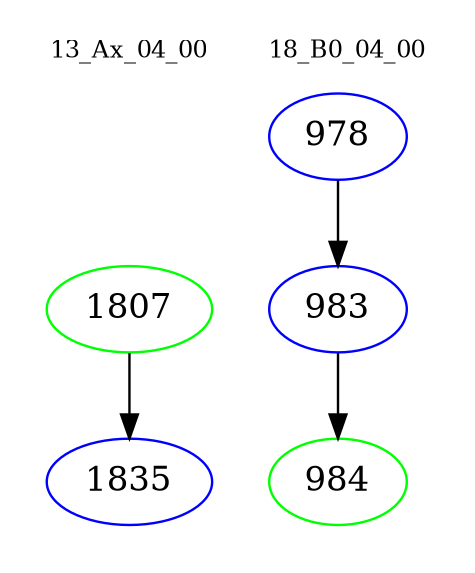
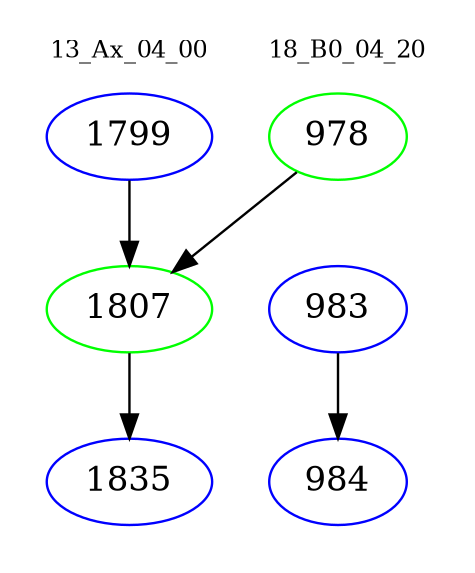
cluster "18_B0_04_00": label "18_B0_04_00" -> "18_B0_04_20"
node "1799": added
node "978": color blue -> green
edge "978" -> "983": now "978" -> "1807"
node "984": color green -> blue
